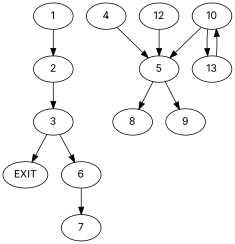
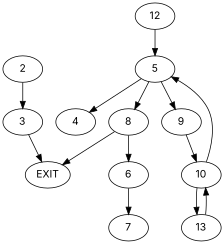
node "1": removed
edge "4" -> "5": reversed
edge "3" -> "6": now "8" -> "6"
edge "9" -> "10": added
edge "8" -> "EXIT": added
